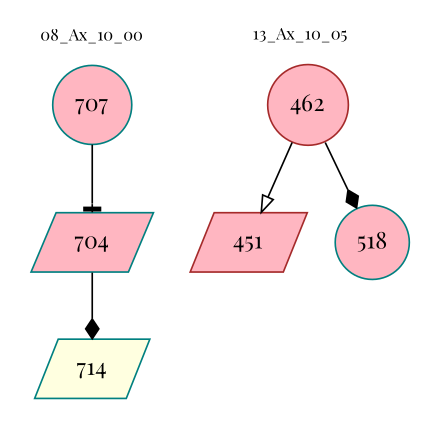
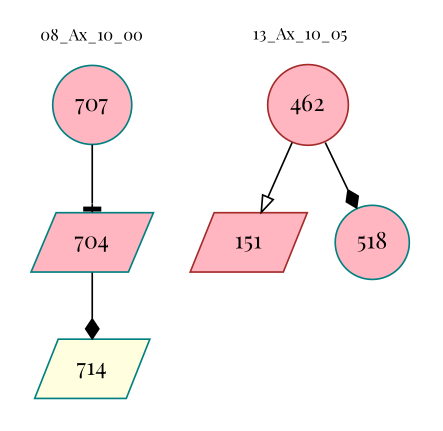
node "451": label "451" -> "151"
